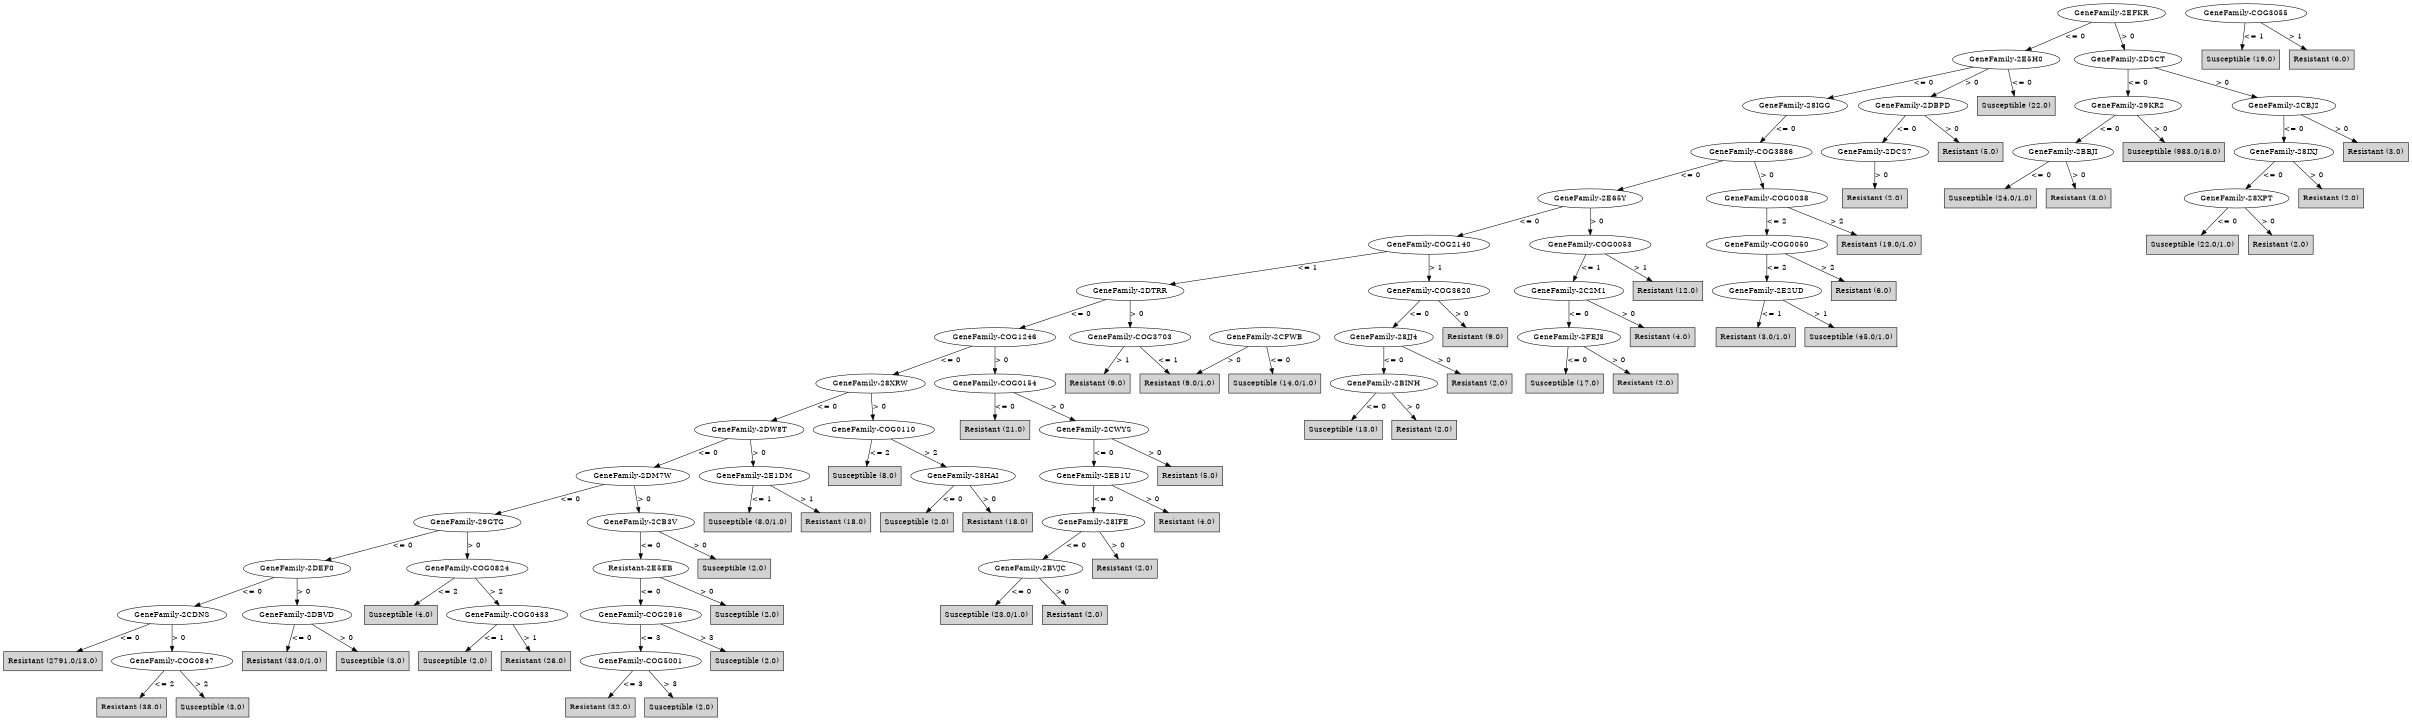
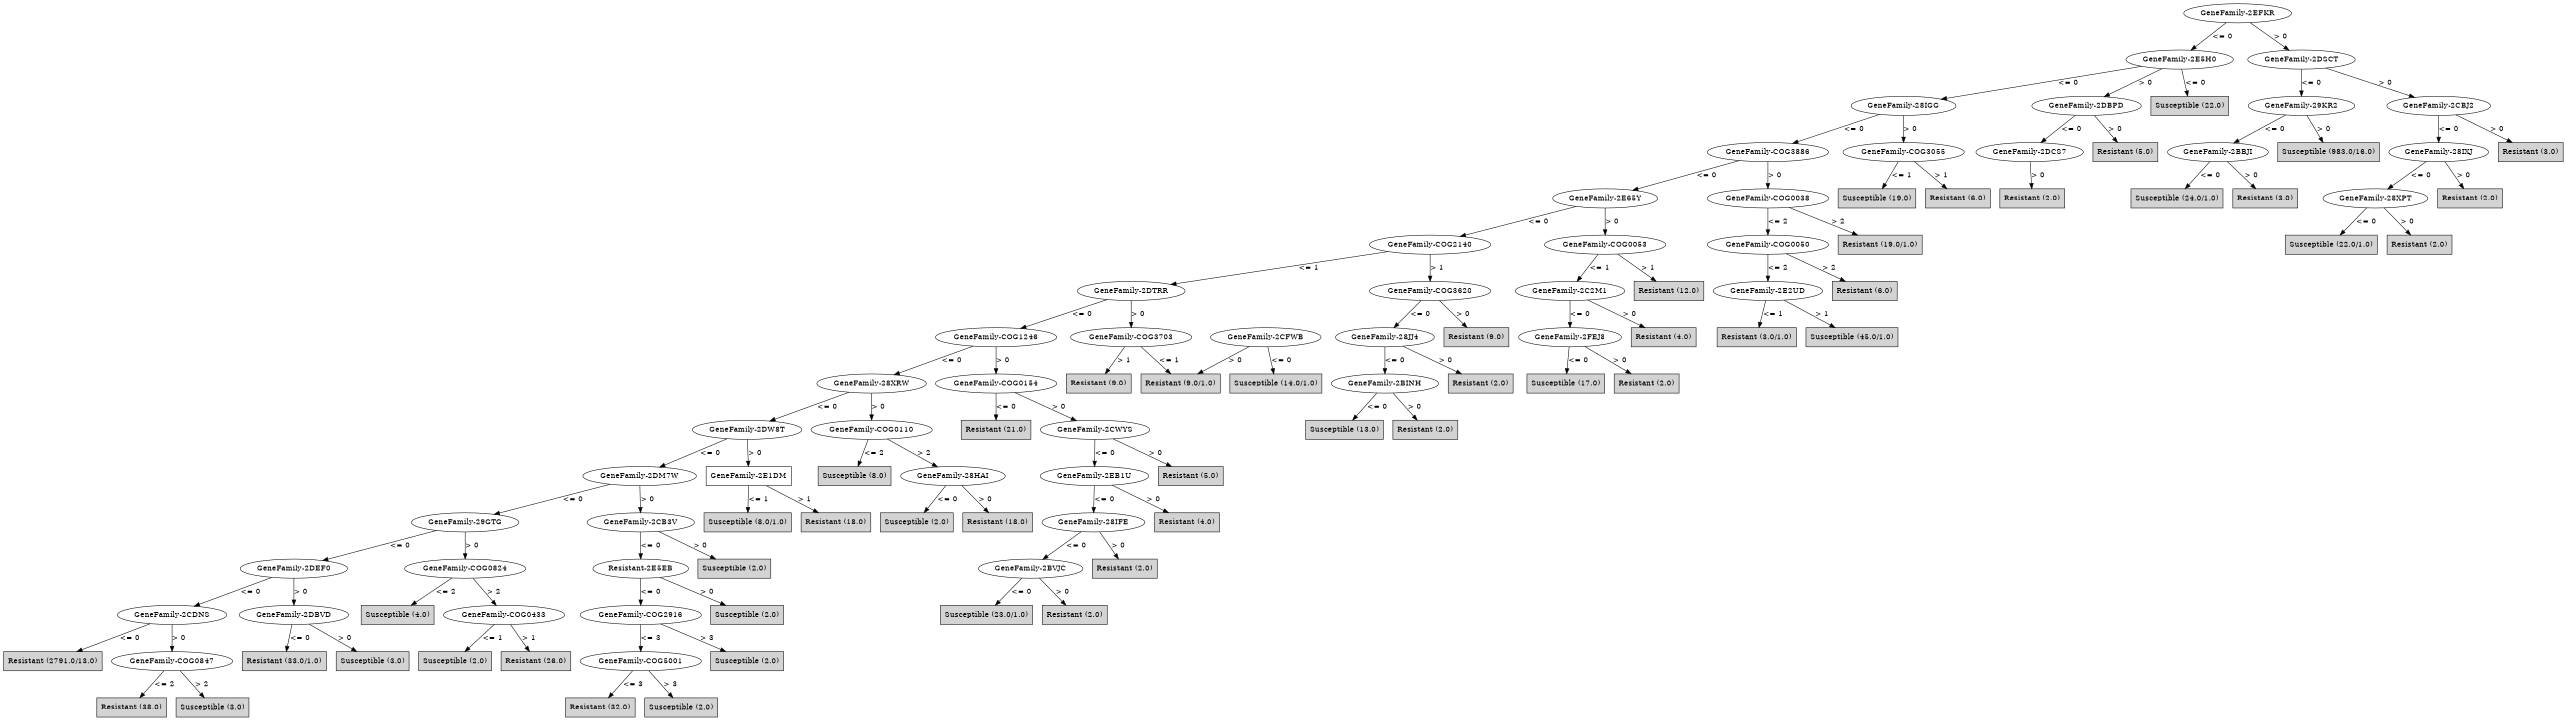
edge "GeneFamily-28IGG" -> "GeneFamily-COG3055": added, label "> 0"
node "GeneFamily-2E1DM": shape ellipse -> box
